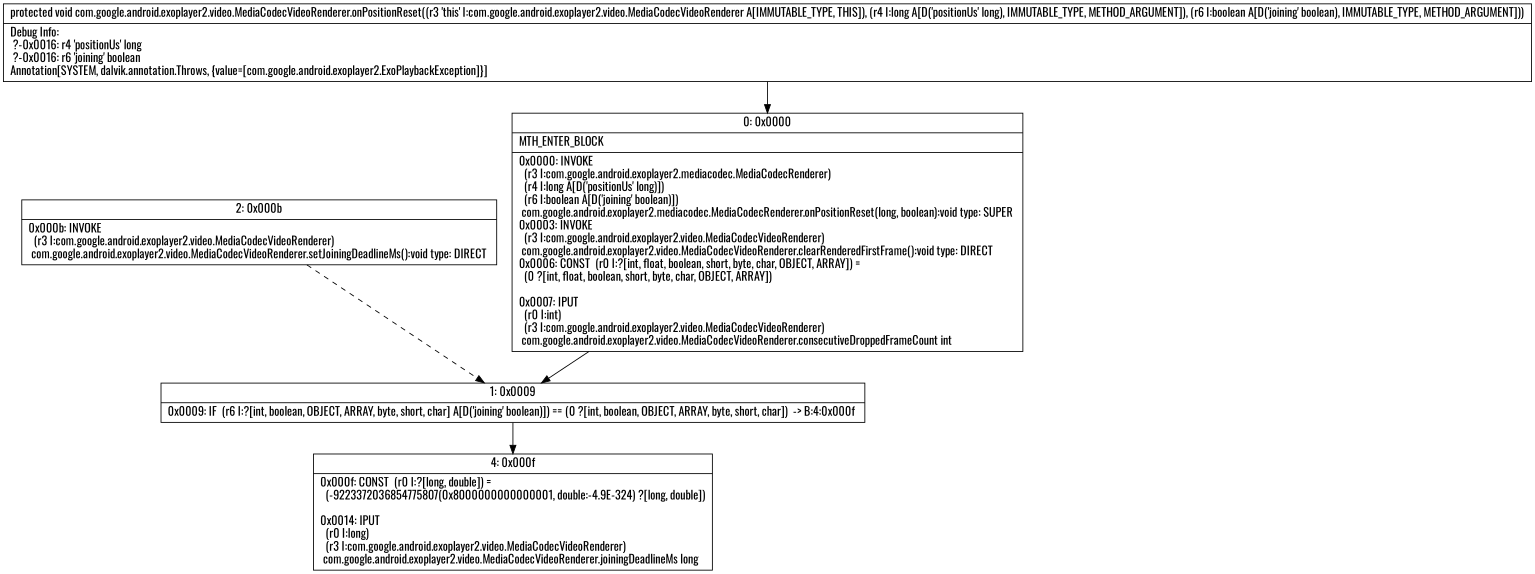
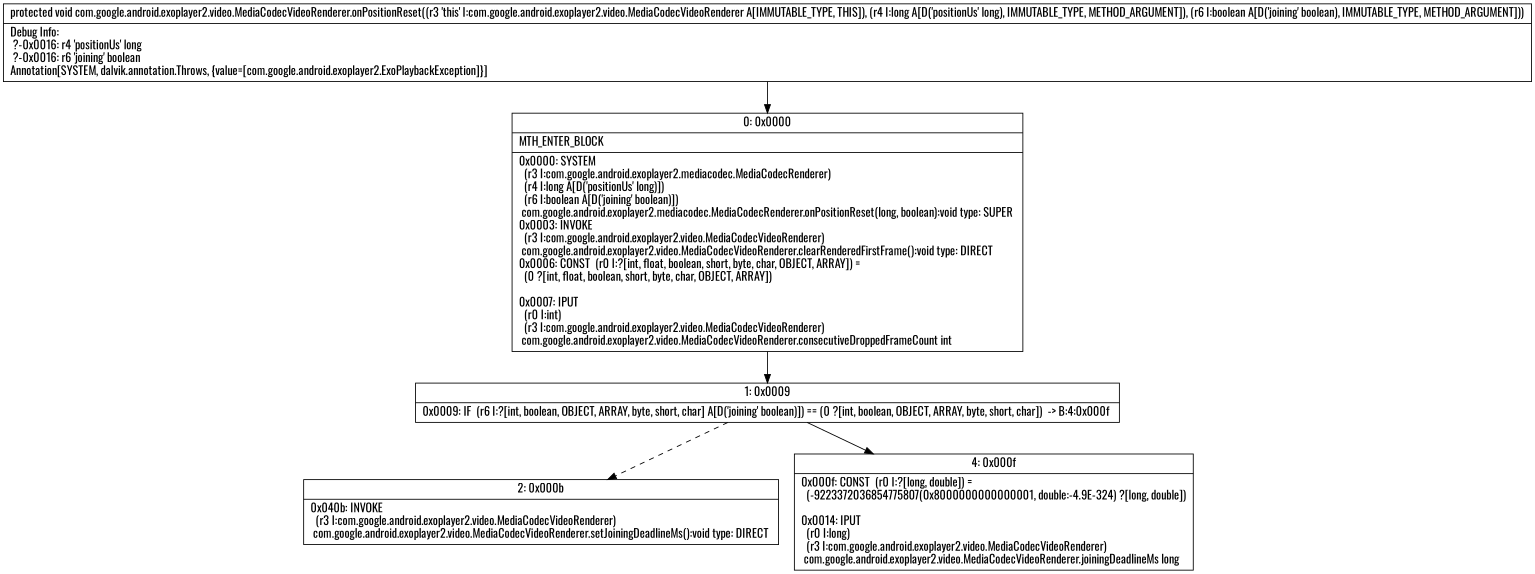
node "0: 0x0000": text "0x0000: INVOKE" -> "0x0000: SYSTEM"
node "2: 0x000b": text "0x000b: INVOKE" -> "0x040b: INVOKE"
edge "2: 0x000b" -> "1: 0x0009": reversed
